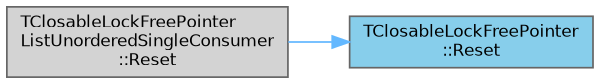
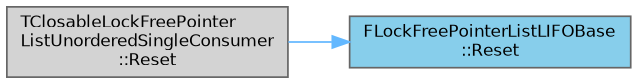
node "TClosableLockFreePointer ::Reset": label "TClosableLockFreePointer ::Reset" -> "FLockFreePointerListLIFOBase ::Reset"
